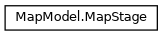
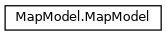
node "MapModel.MapStage": label "MapModel.MapStage" -> "MapModel.MapModel"
